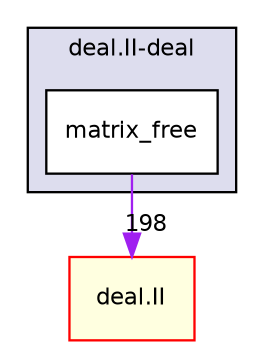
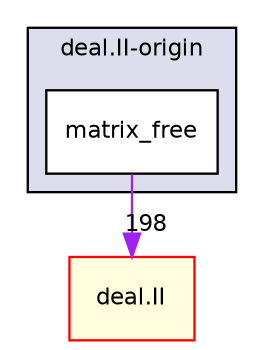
cluster "deal.II-deal": label "deal.II-deal" -> "deal.II-origin"
